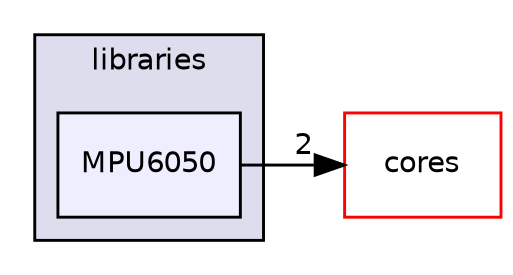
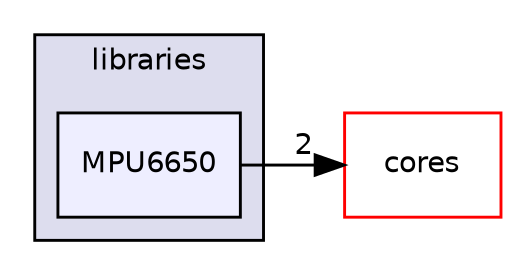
node "MPU6050": label "MPU6050" -> "MPU6650"
